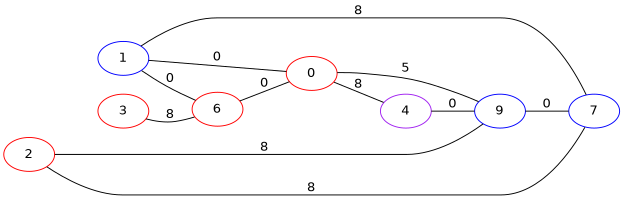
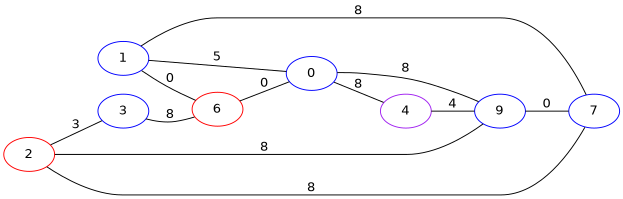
edge "1" -- "0": label "0" -> "5"
edge "0" -- "9": label "5" -> "8"
node "0": color red -> blue
edge "4" -- "9": label "0" -> "4"
node "3": color red -> blue
edge "3" -- "2": added, label "3"
